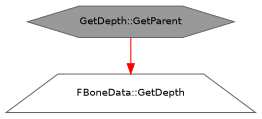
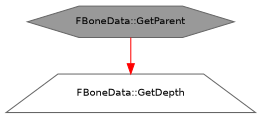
node "GetDepth::GetParent": label "GetDepth::GetParent" -> "FBoneData::GetParent"
